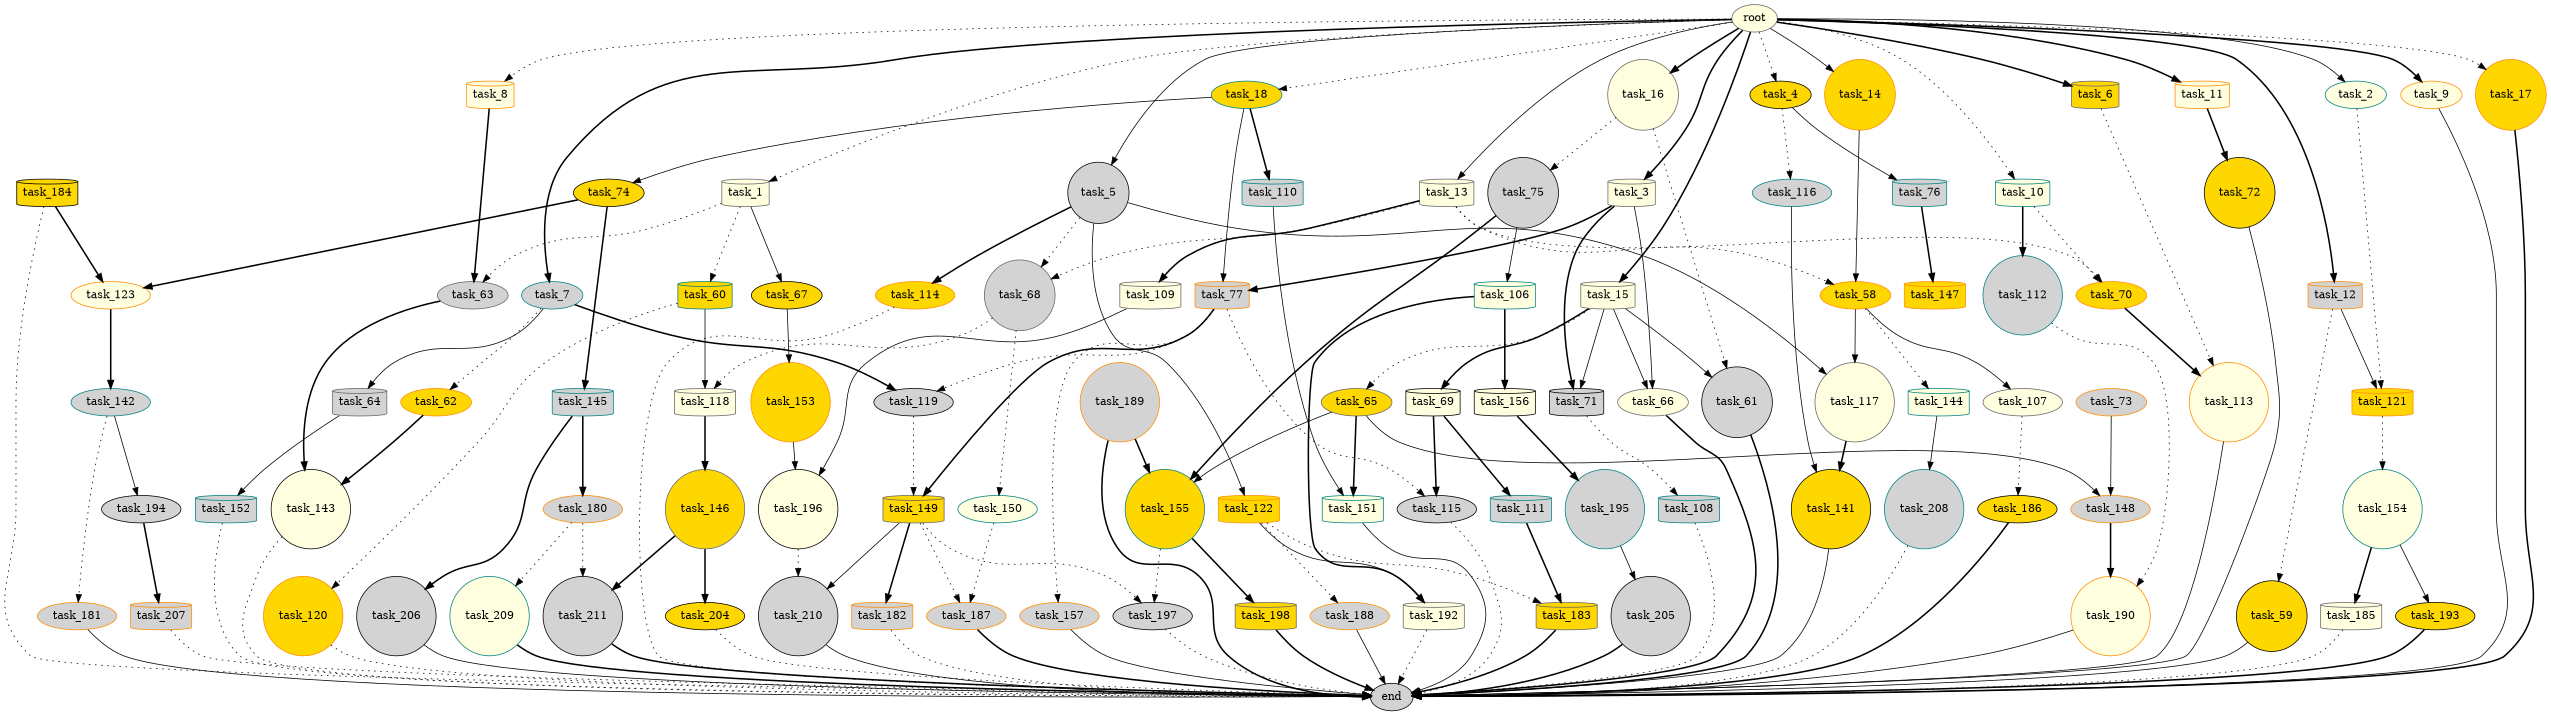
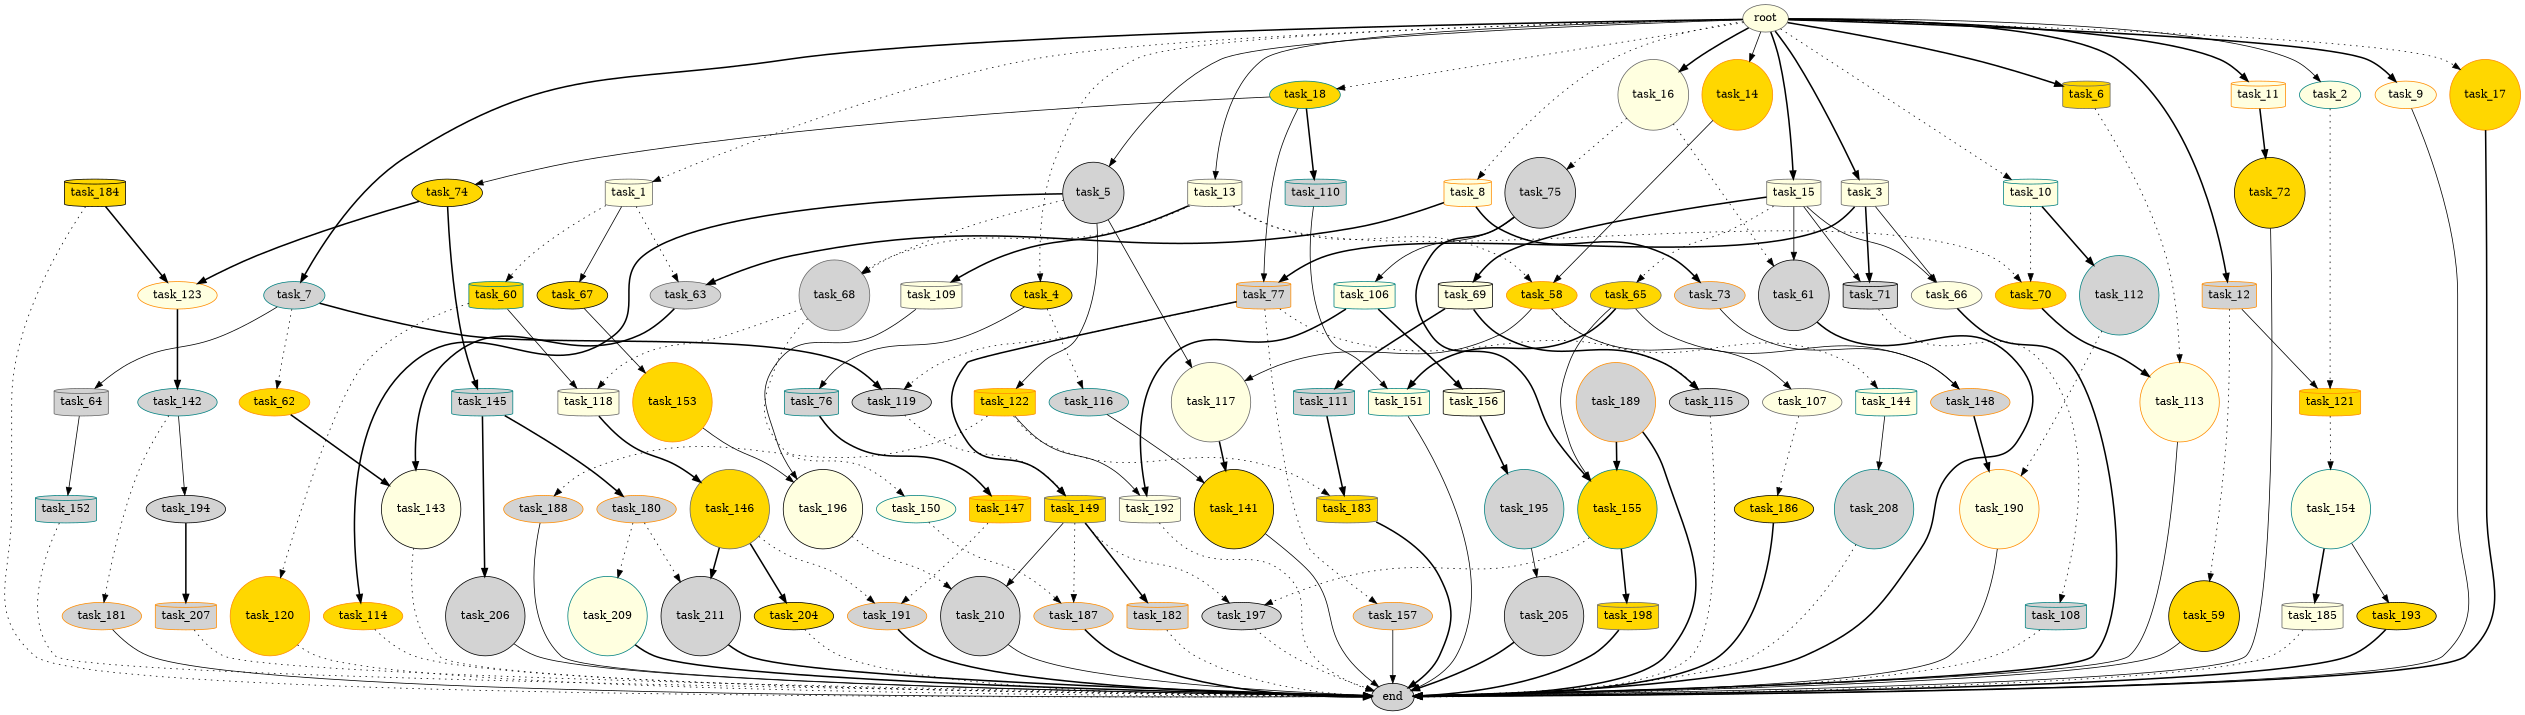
edge "task_8" -> "task_73": added
node "task_191": added
